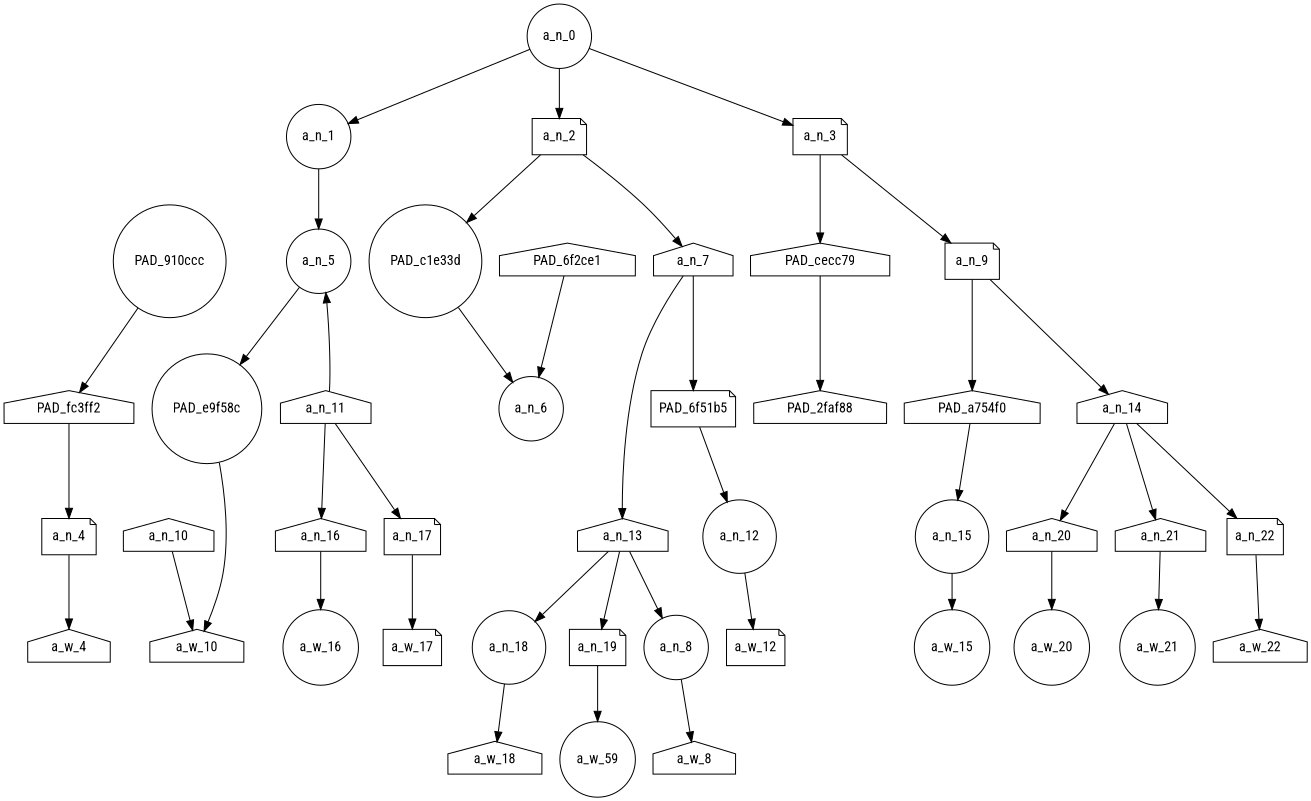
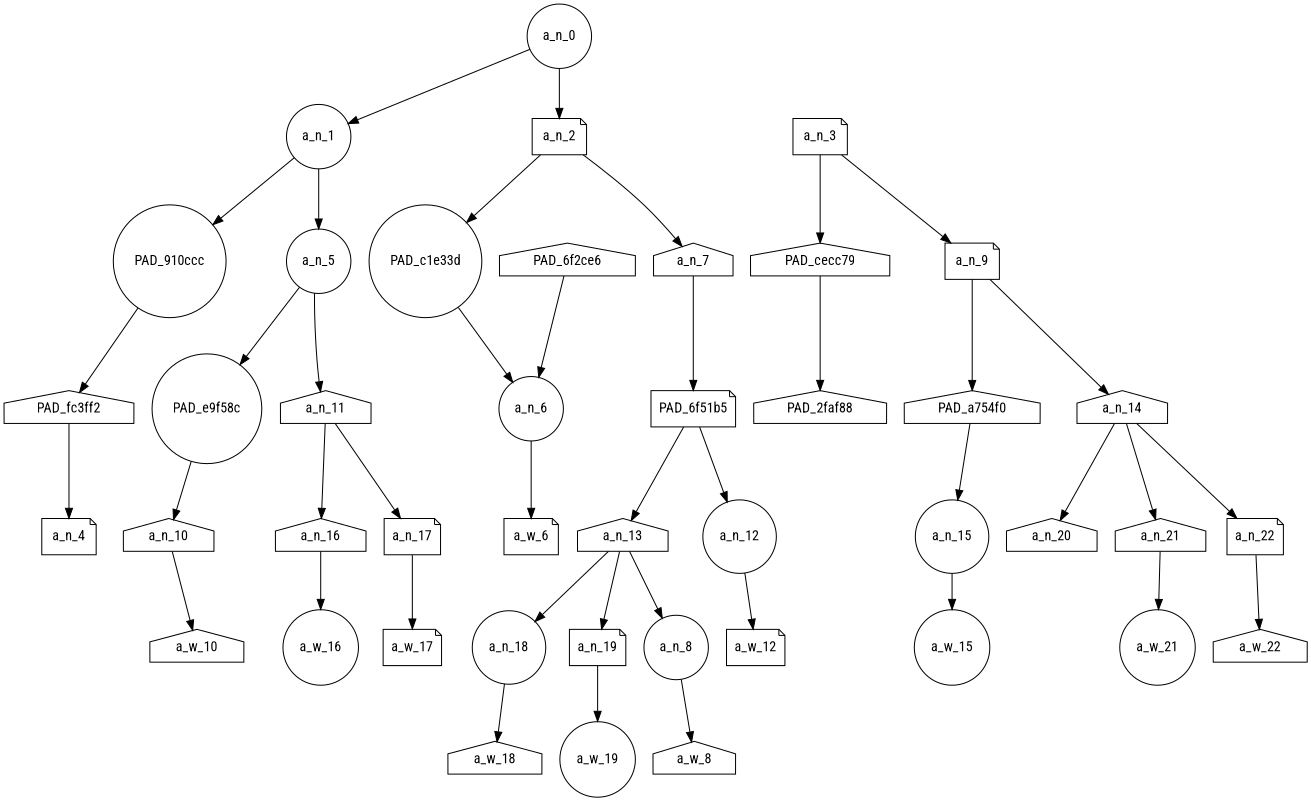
edge "a_n_0" -> "a_n_3": removed
edge "a_n_1" -> "PAD_910ccc": added
node "PAD_6f2ce1": label "PAD_6f2ce1" -> "PAD_6f2ce6"
edge "a_n_11" -> "a_n_5": reversed
edge "a_n_7" -> "a_n_13": now "PAD_6f51b5" -> "a_n_13"
node "a_w_6": added
edge "PAD_e9f58c" -> "a_w_10": now "PAD_e9f58c" -> "a_n_10"
node "a_w_4": removed
node "a_w_20": removed
node "a_w_59": label "a_w_59" -> "a_w_19"
